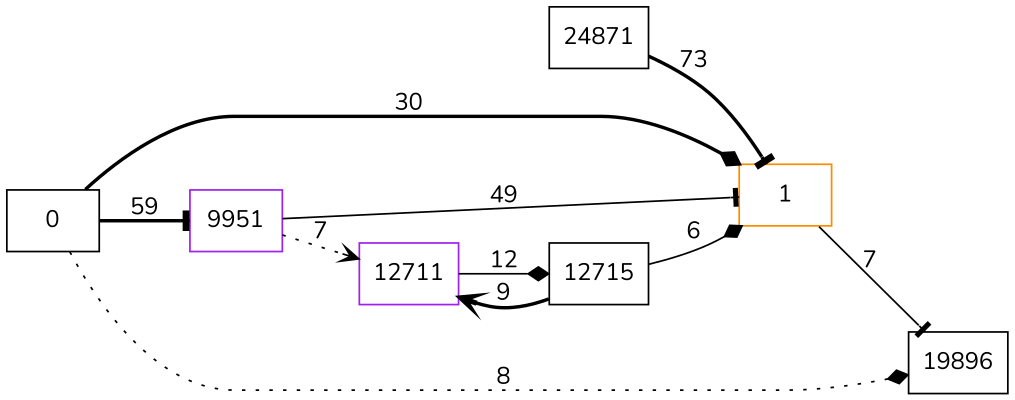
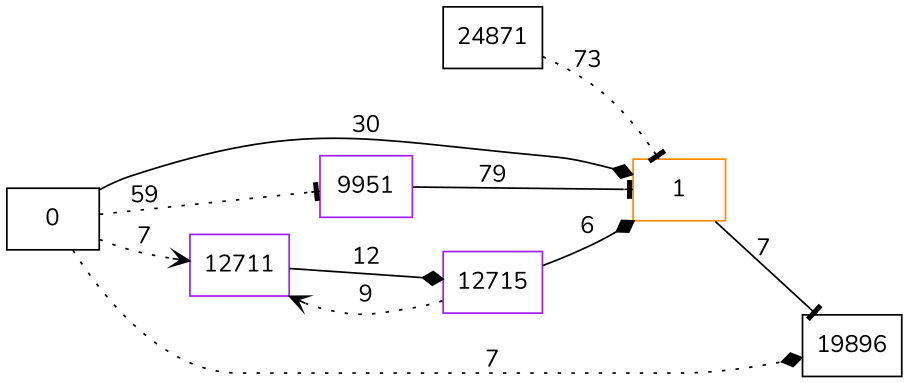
edge "24871" -> "1": style bold -> dotted
edge "0" -> "1": style bold -> solid
edge "9951" -> "1": label "49" -> "79"
edge "0" -> "9951": style bold -> dotted
edge "9951" -> "12711": now "0" -> "12711"
node "12715": color black -> purple
edge "12715" -> "12711": style bold -> dotted
edge "0" -> "19896": label "8" -> "7"
